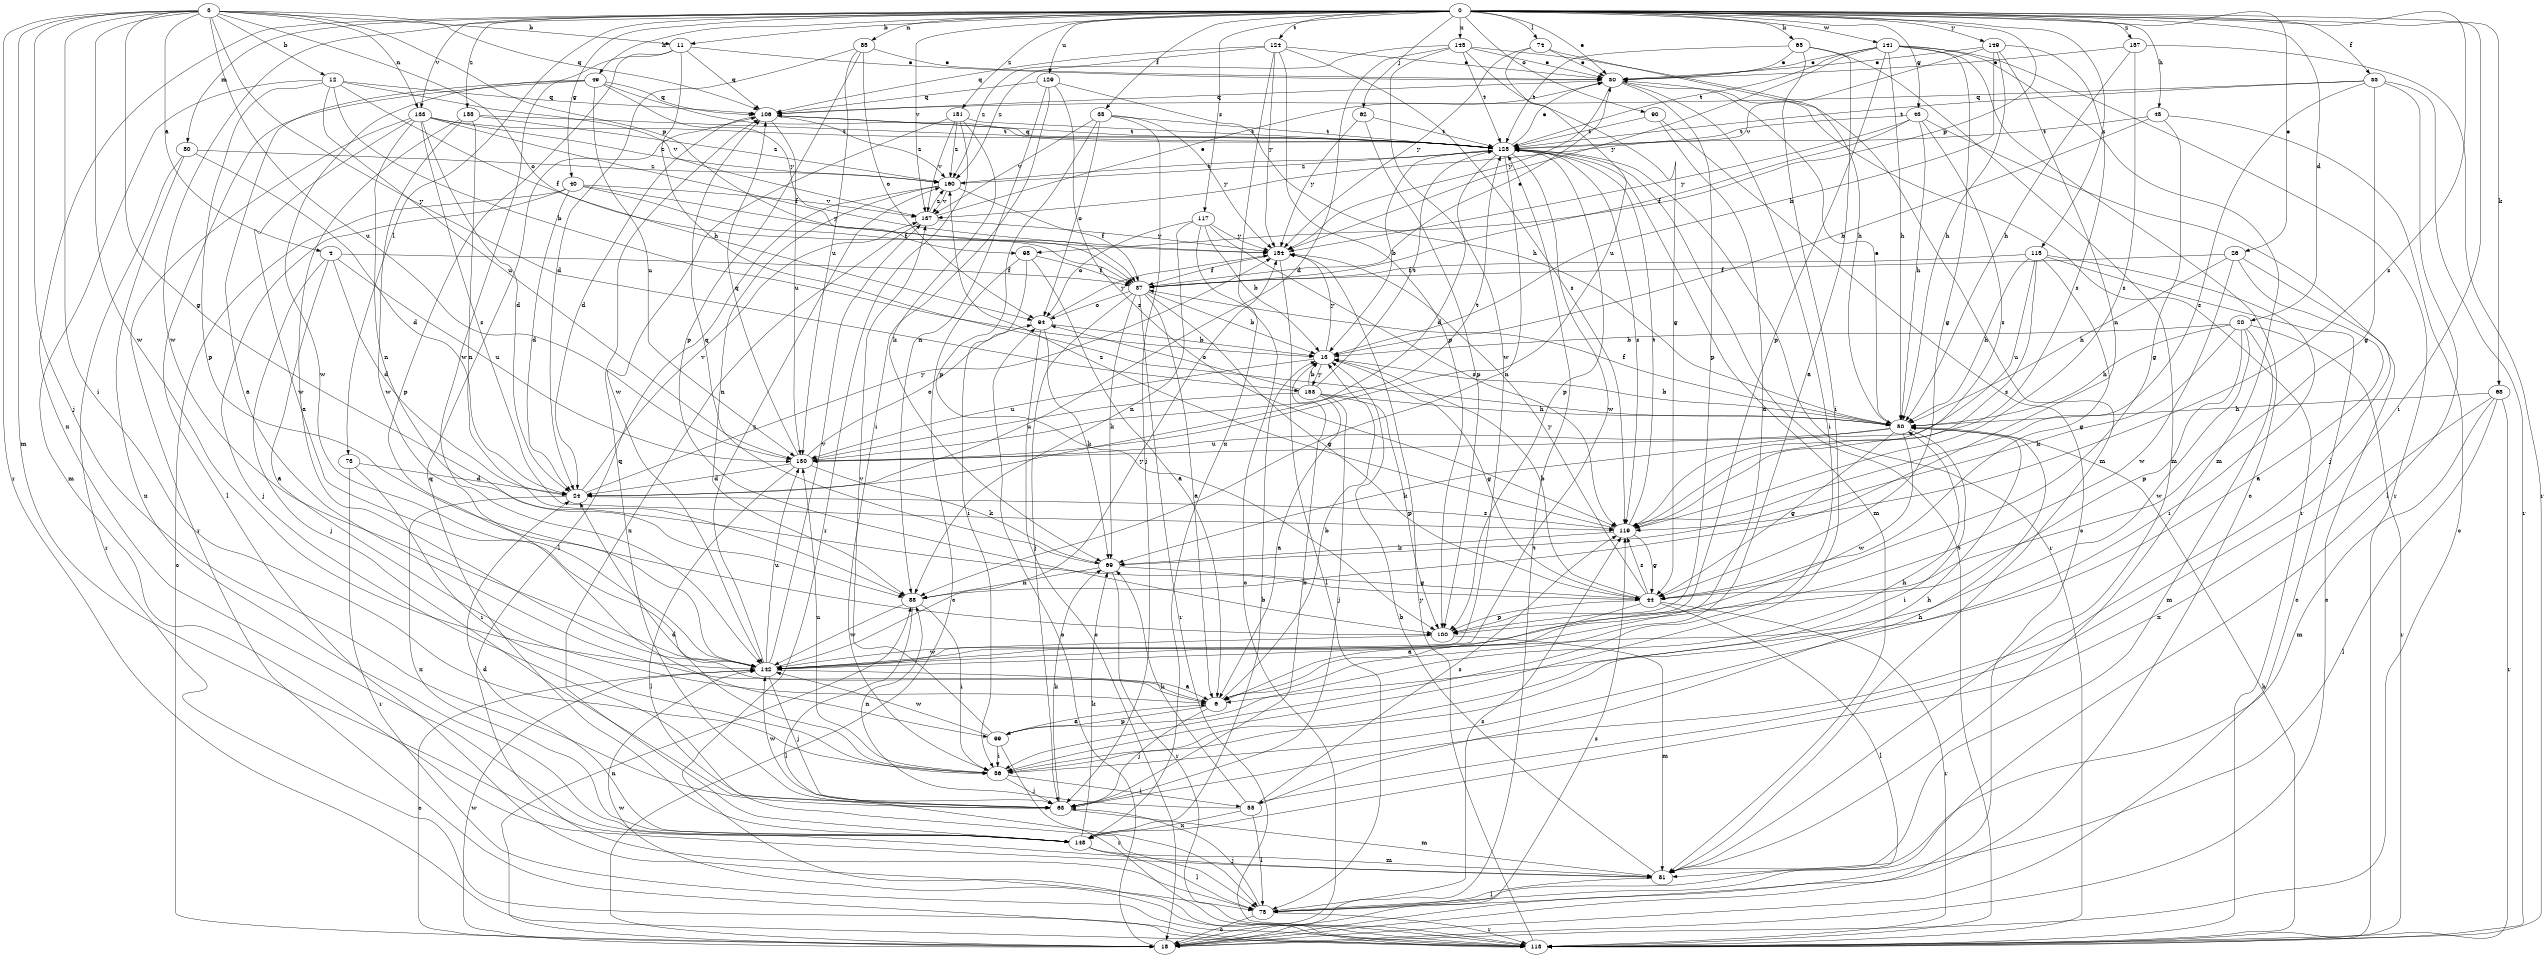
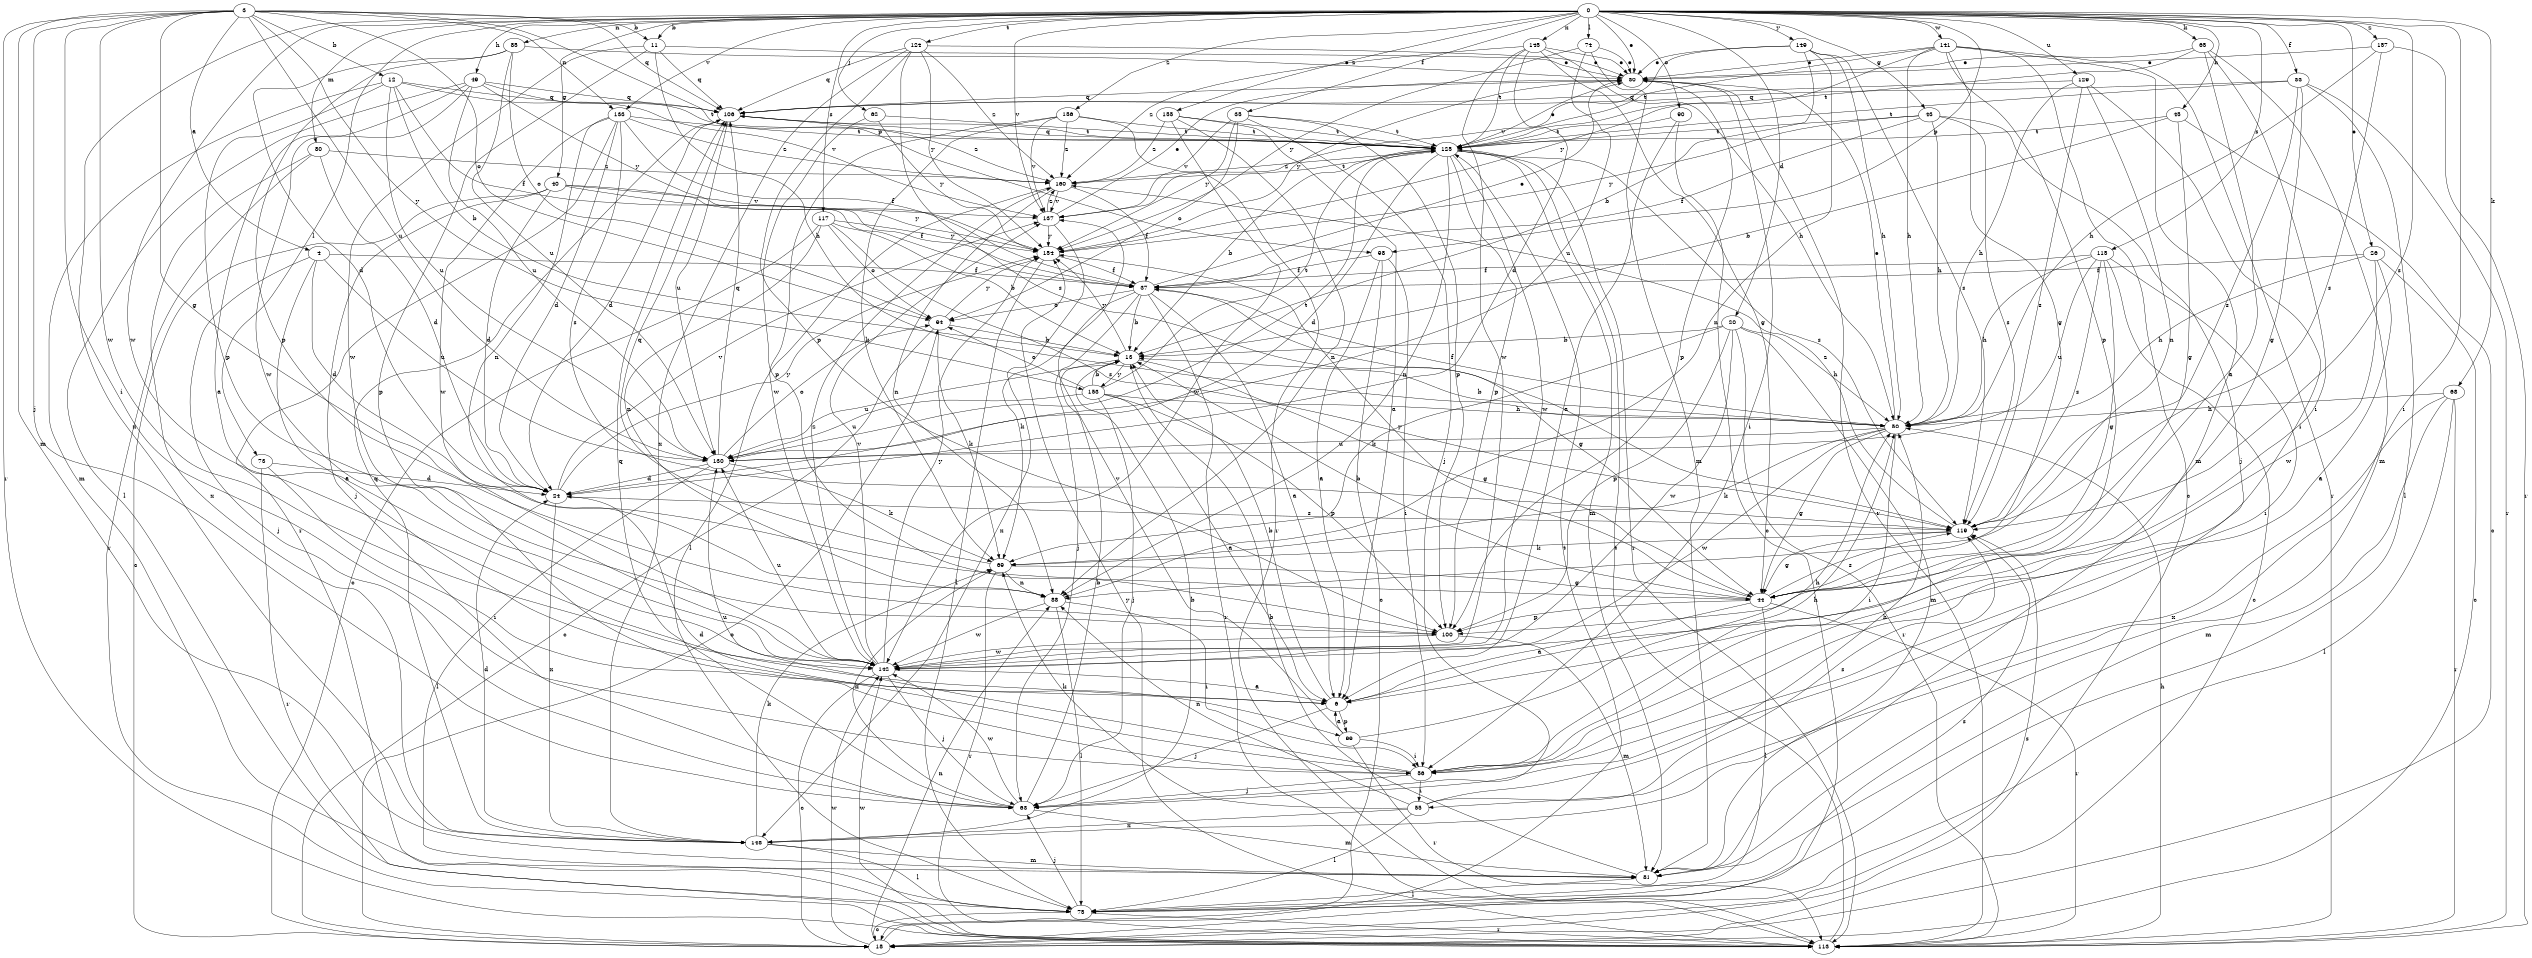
node "151": label "151" -> "156"
edge "119" -> "125": removed, label "t"
edge "99" -> "142": removed, label "w"
